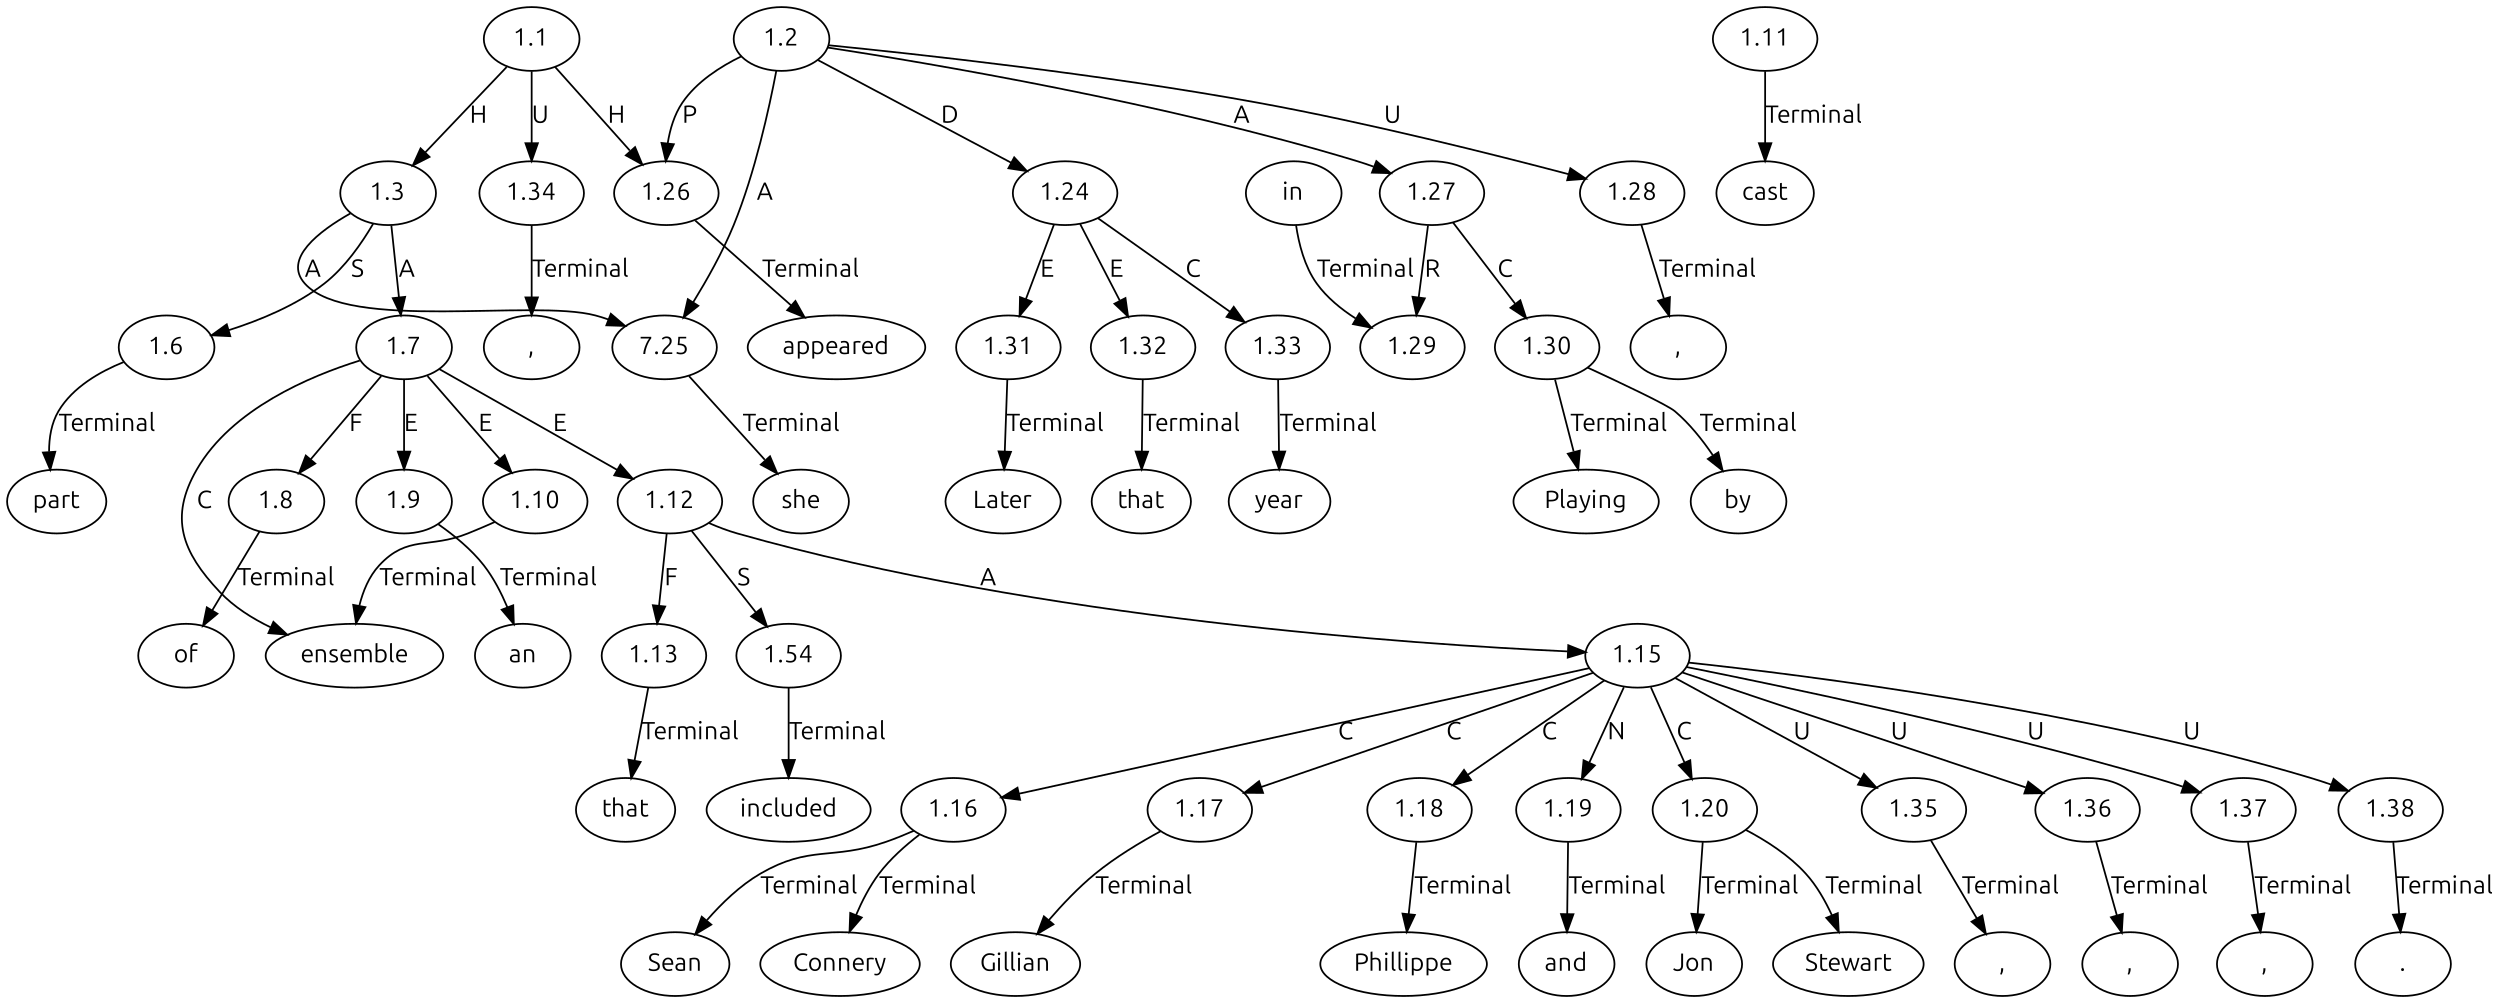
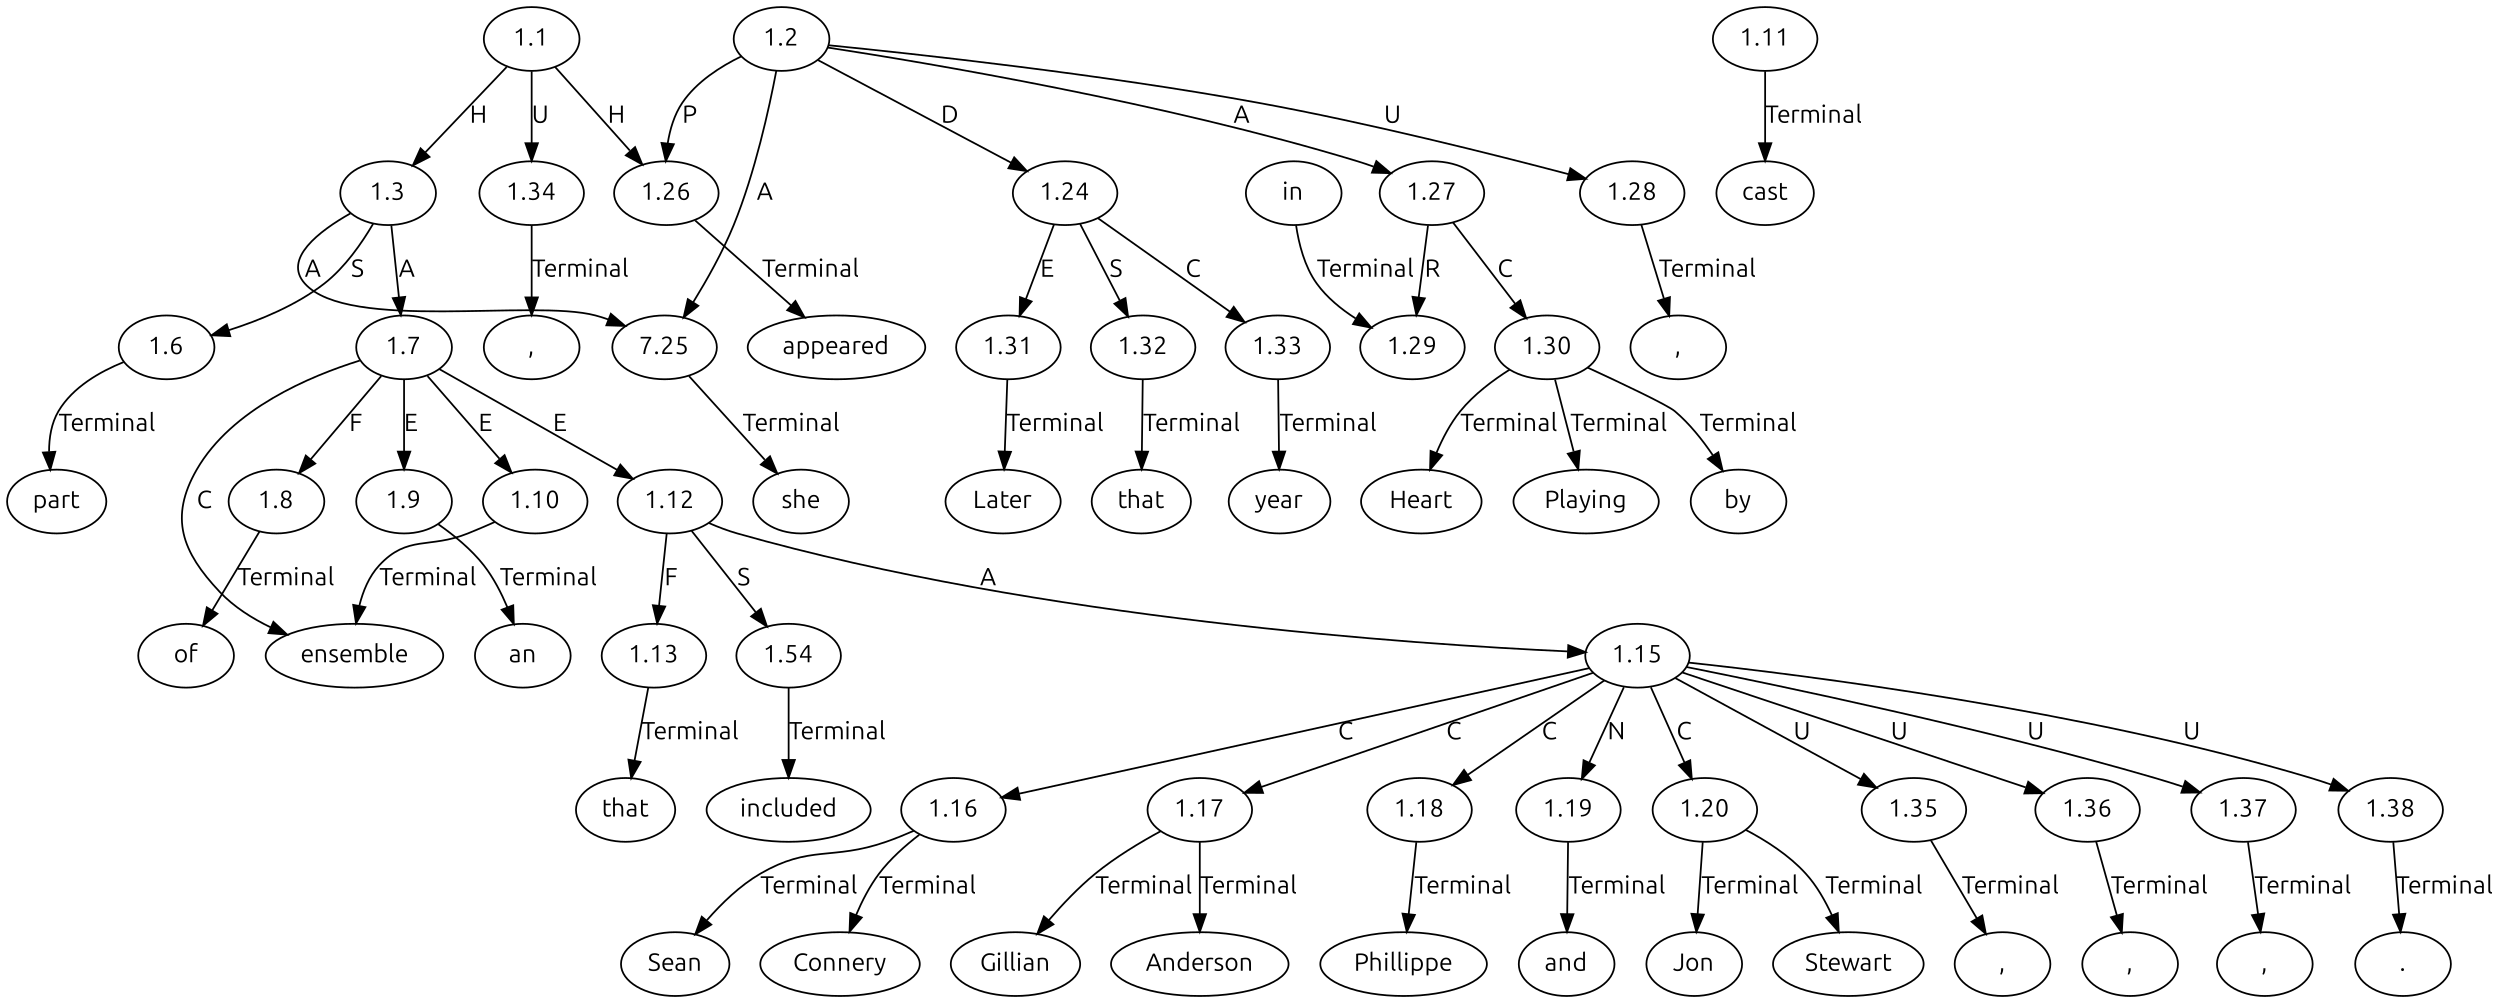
edge "1.24" -> "1.32": label "E" -> "S"
node "Heart": added
node "Anderson": added
